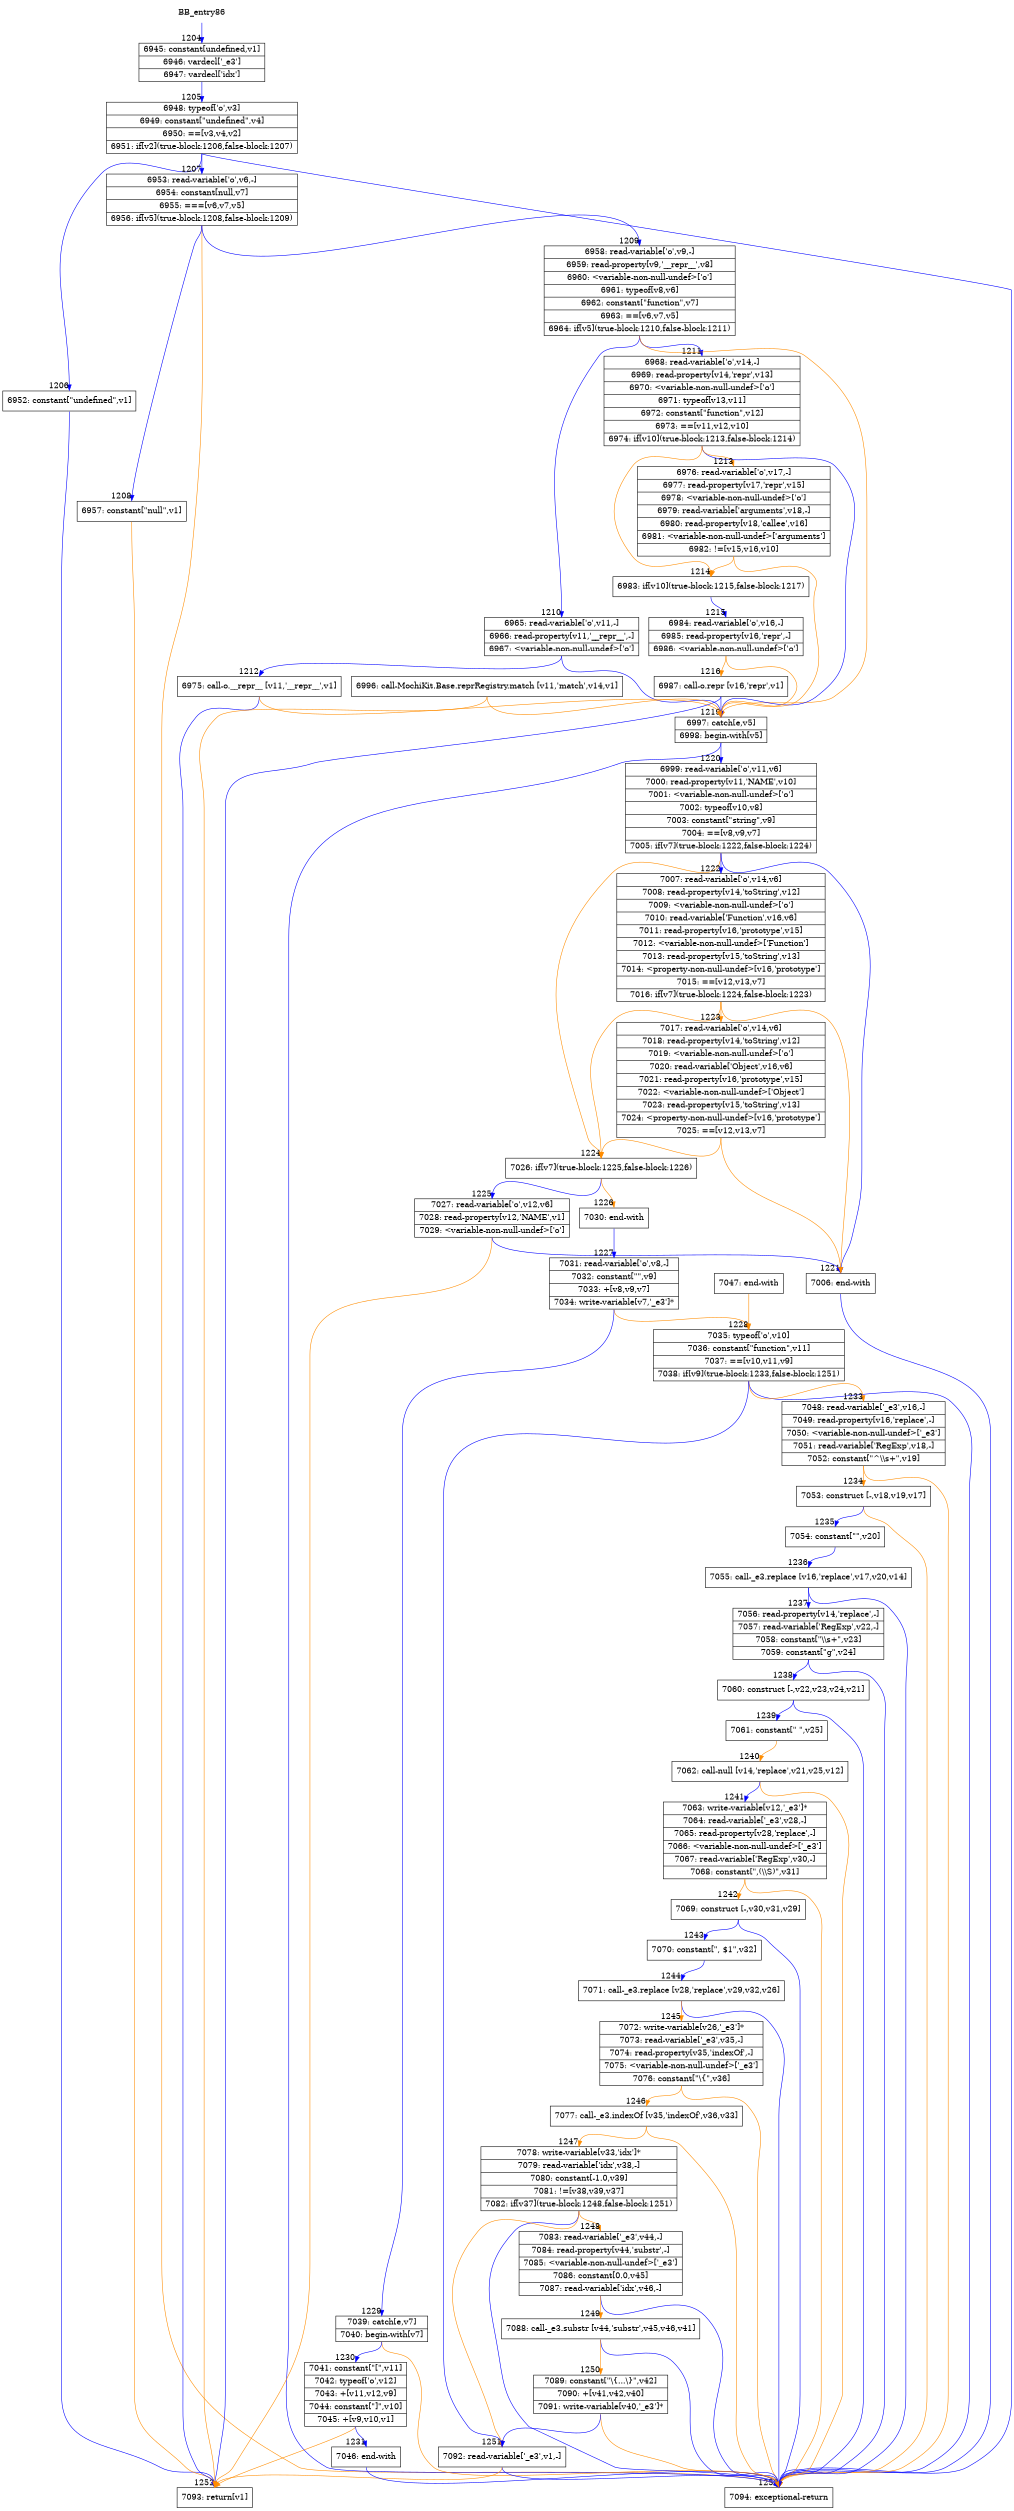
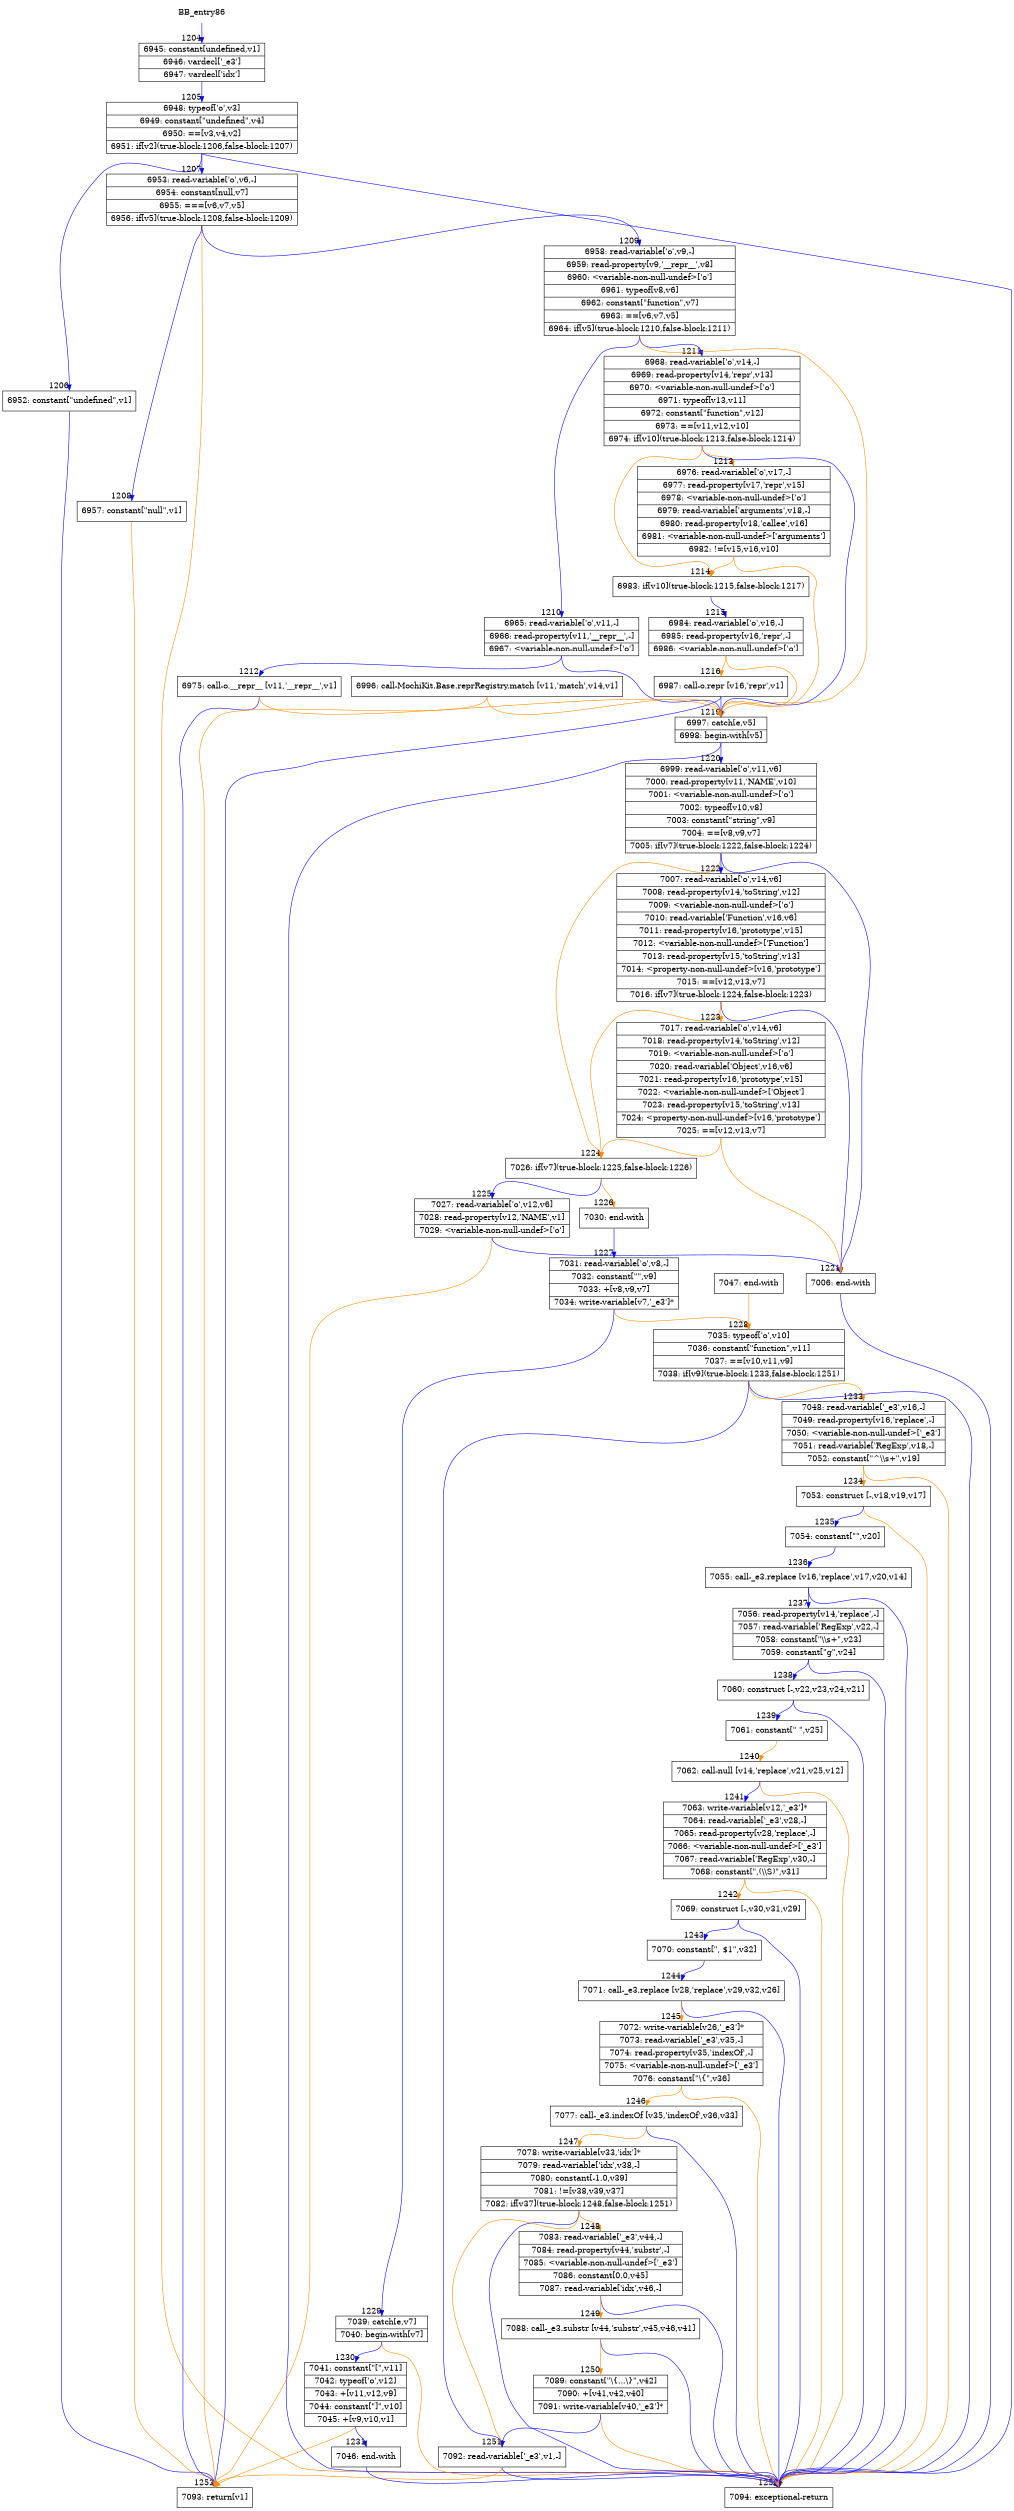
edge "7007: read-variable['o',v14,v6]" -> "7006: end-with": color darkorange -> blue
edge "7077: call-_e3.indexOf [v35,'indexOf',v36,v33]" -> "7094: exceptional-return": color darkorange -> blue
